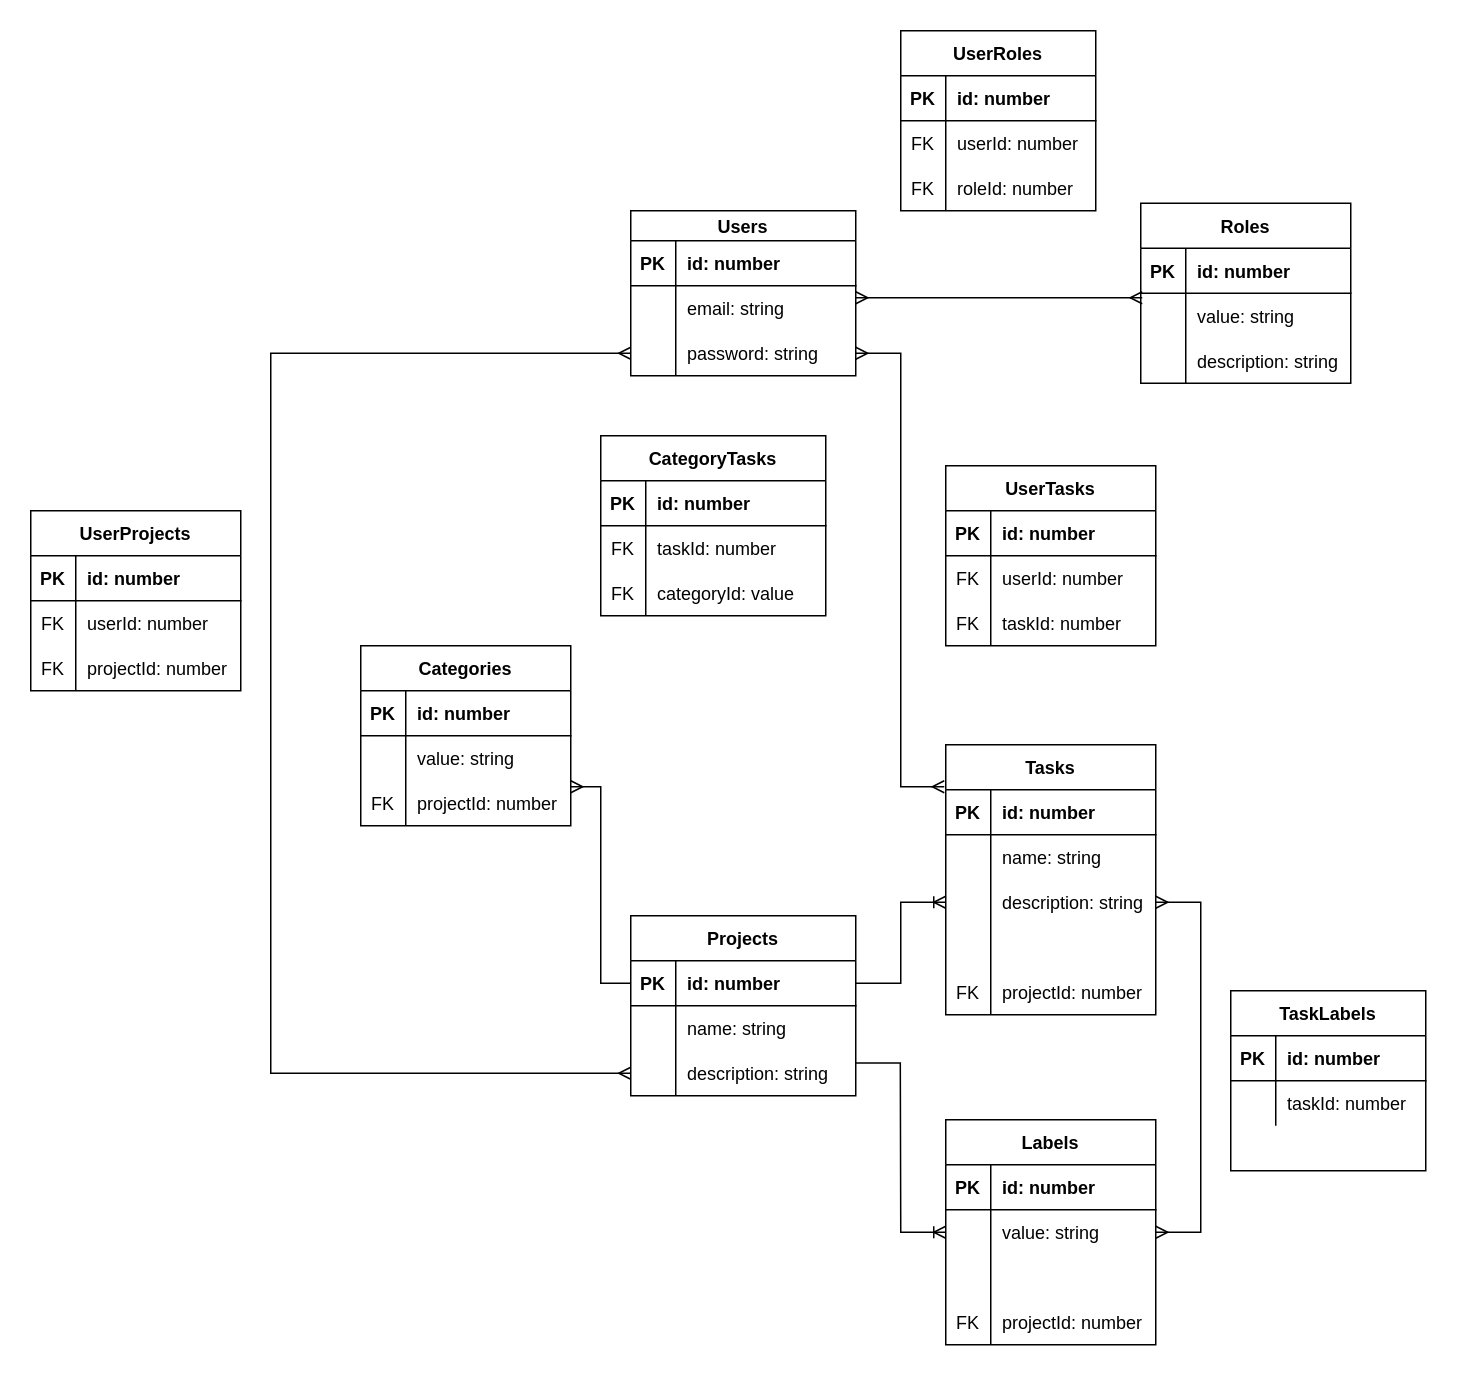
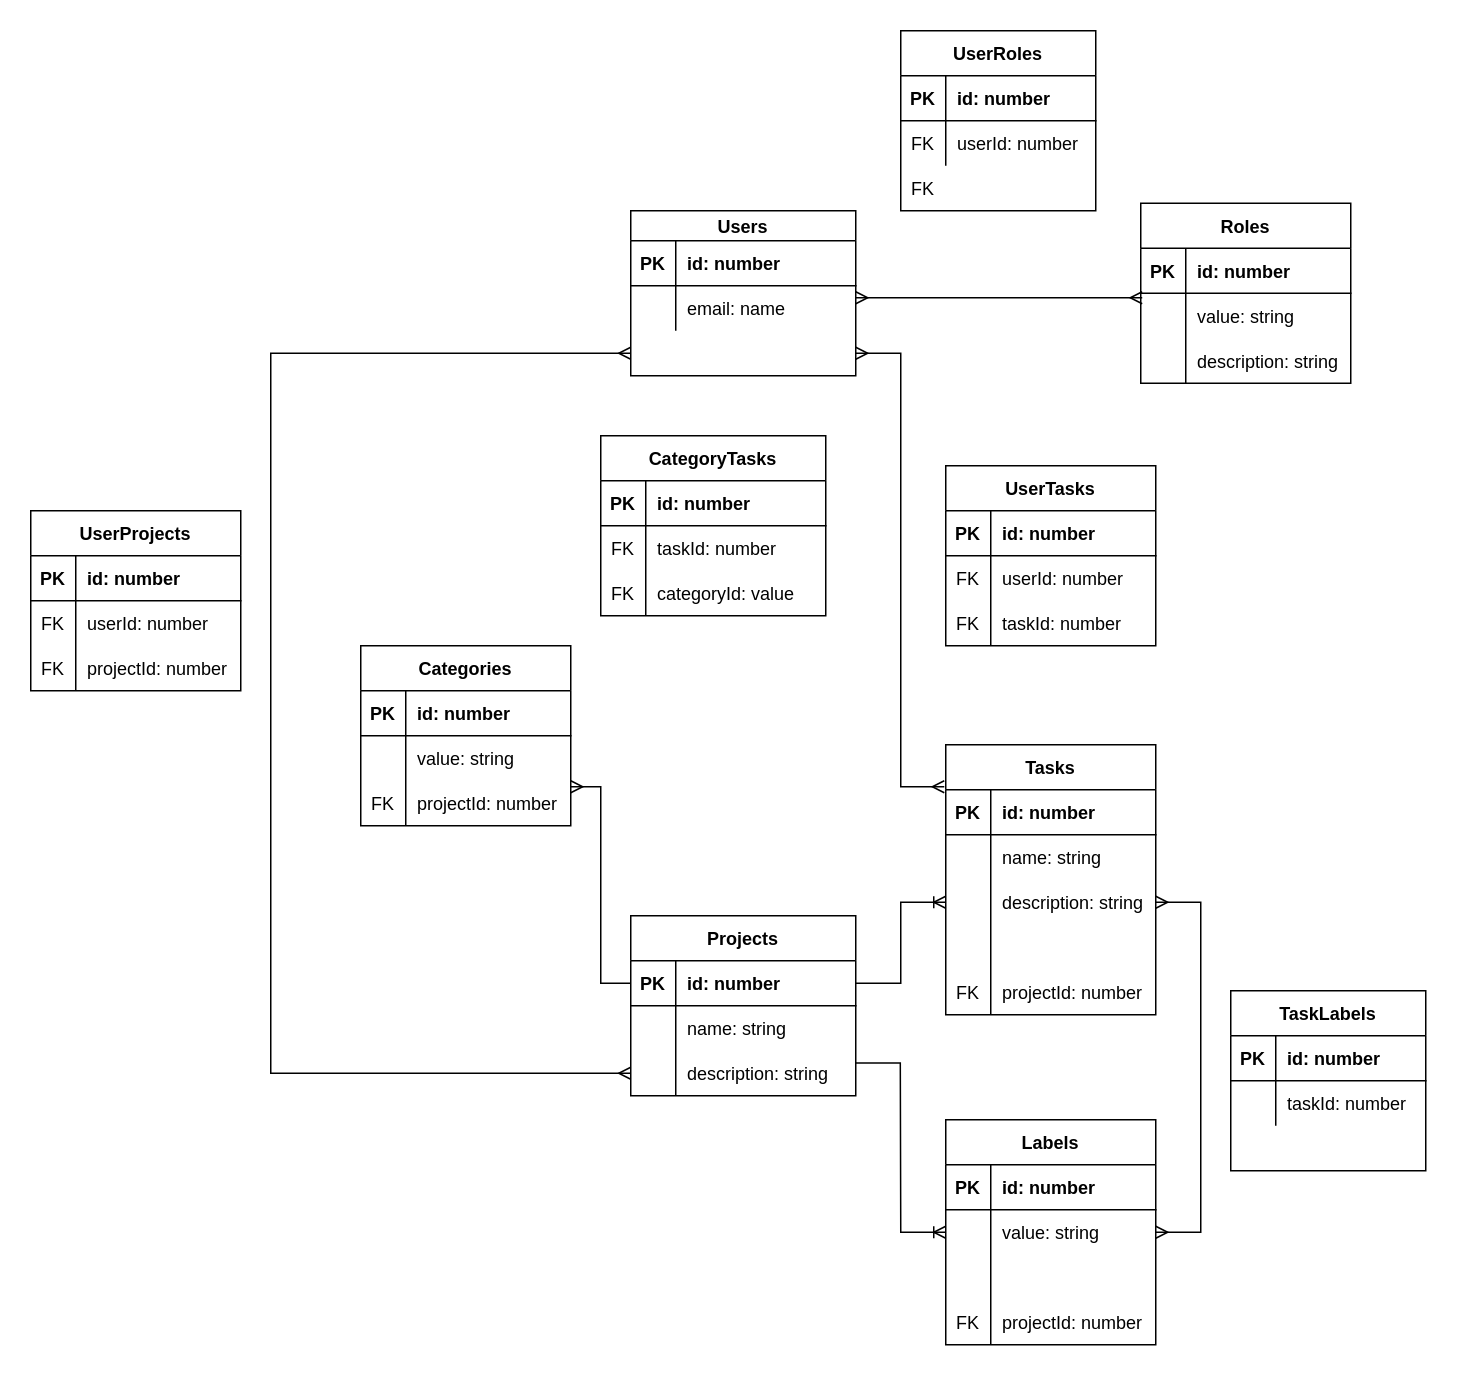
node "roleId: number": removed
node "email: string": label "email: string" -> "email: name"
node "password: string": removed
